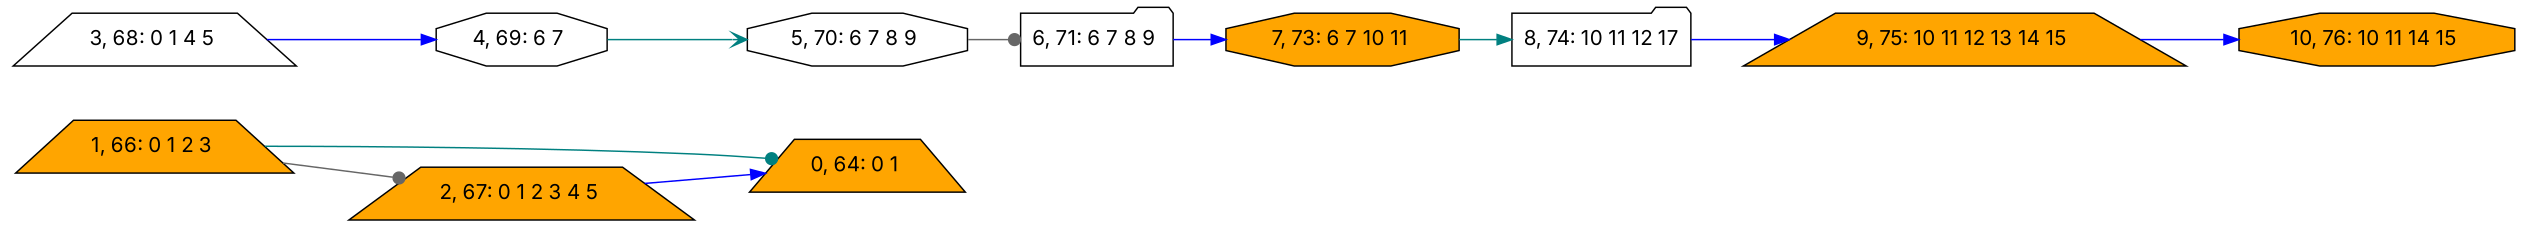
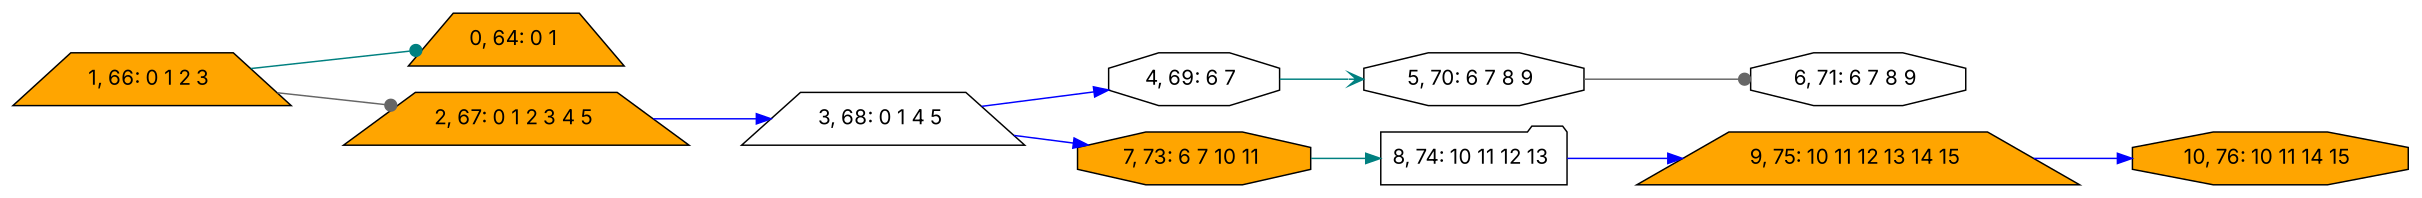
node "6, 71: 6 7 8 9": shape folder -> octagon
edge "6, 71: 6 7 8 9" -> "7, 73: 6 7 10 11": now "3, 68: 0 1 4 5" -> "7, 73: 6 7 10 11"
node "8, 74: 10 11 12 17": label "8, 74: 10 11 12 17" -> "8, 74: 10 11 12 13"
edge "2, 67: 0 1 2 3 4 5" -> "0, 64: 0 1": now "2, 67: 0 1 2 3 4 5" -> "3, 68: 0 1 4 5"
